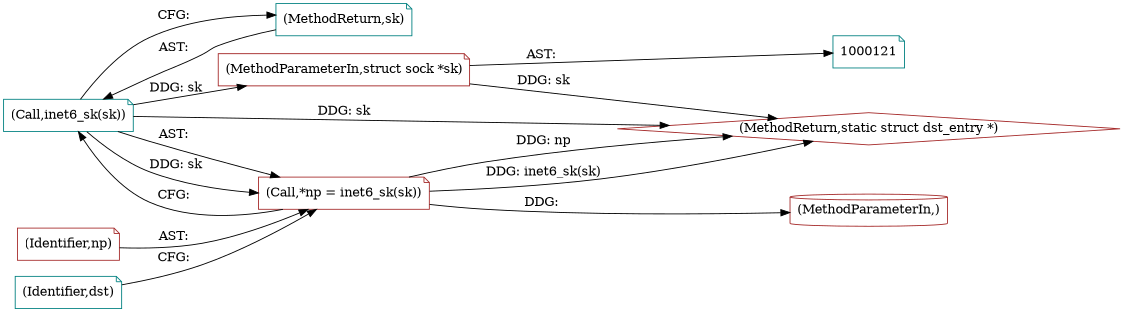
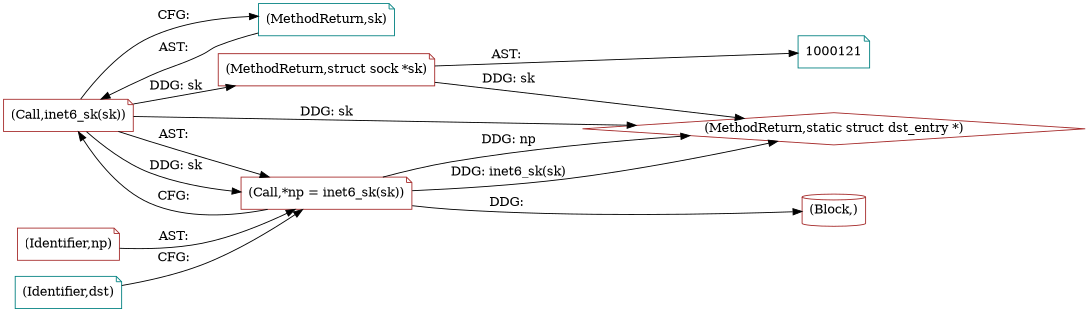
node "(MethodParameterIn,struct sock *sk)": label "(MethodParameterIn,struct sock *sk)" -> "(MethodReturn,struct sock *sk)"
node "(Call,inet6_sk(sk))": color teal -> brown
node "(MethodParameterIn,)": label "(MethodParameterIn,)" -> "(Block,)"
